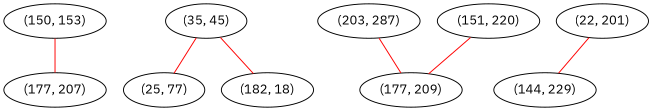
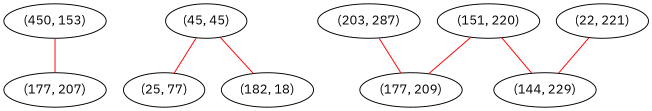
node "(150, 153)": label "(150, 153)" -> "(450, 153)"
node "(35, 45)": label "(35, 45)" -> "(45, 45)"
node "(22, 201)": label "(22, 201)" -> "(22, 221)"
edge "(151, 220)" -- "(144, 229)": added
